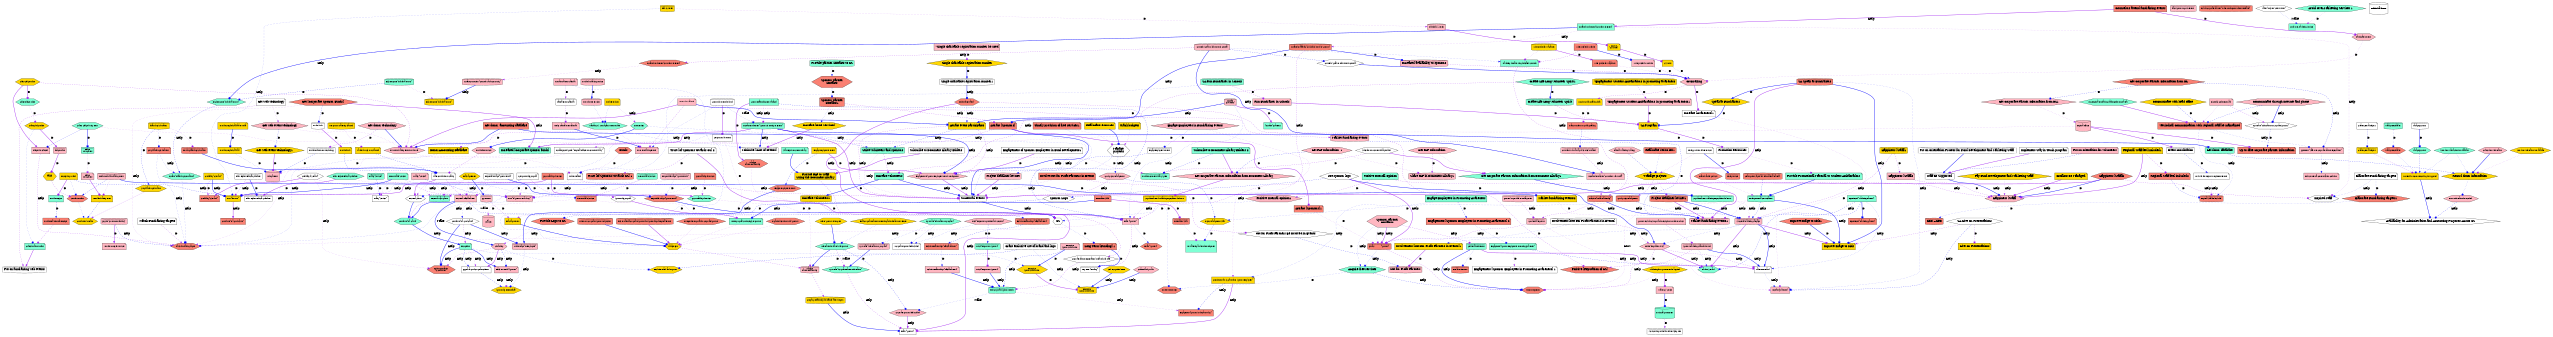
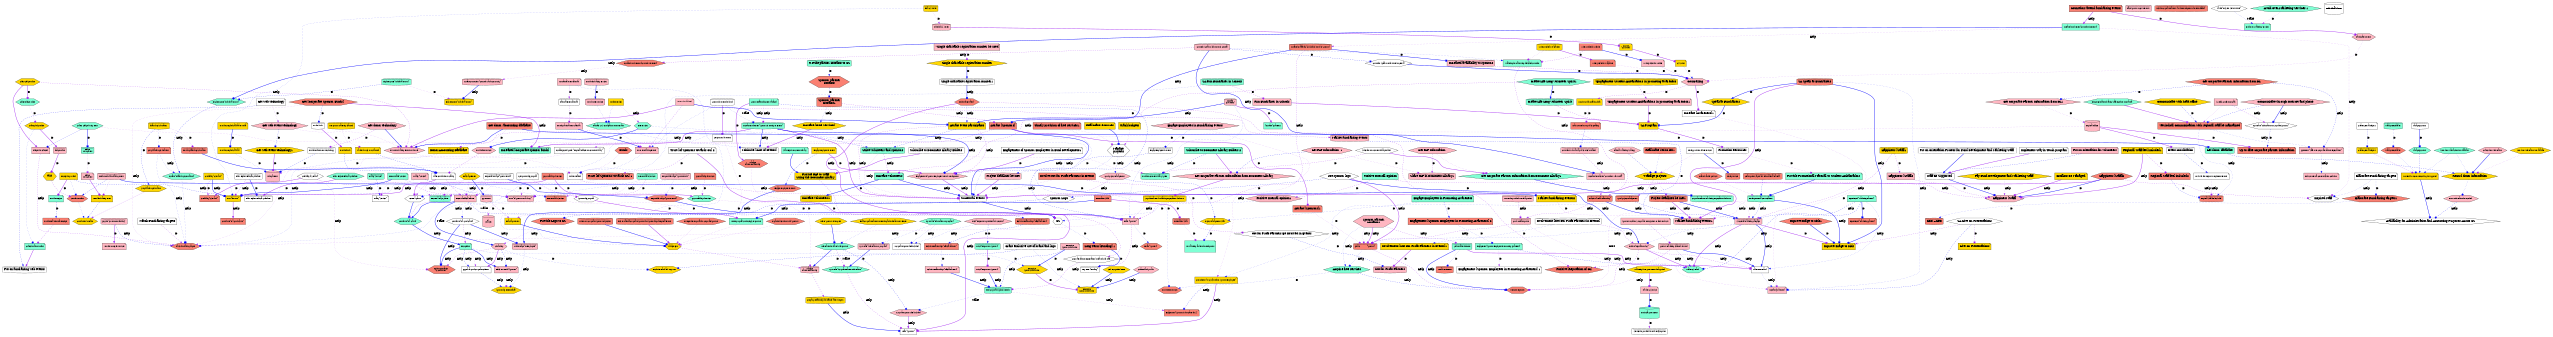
edge "Get web technology" -> "Put on fundraising web events": color purple -> blue
edge "*Successful marketing campaign" -> "Improve Image to Kids": label "Help" -> "D"
